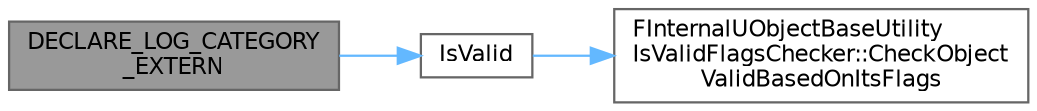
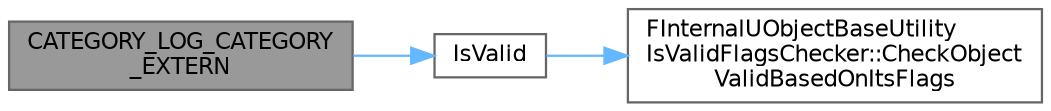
node "DECLARE_LOG_CATEGORY _EXTERN": label "DECLARE_LOG_CATEGORY _EXTERN" -> "CATEGORY_LOG_CATEGORY _EXTERN"
